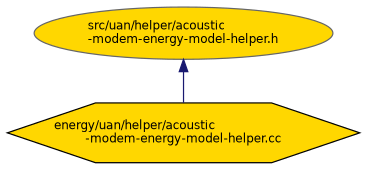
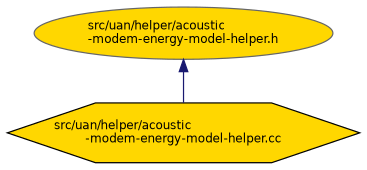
node "energy/uan/helper/acoustic -modem-energy-model-helper.cc": label "energy/uan/helper/acoustic -modem-energy-model-helper.cc" -> "src/uan/helper/acoustic -modem-energy-model-helper.cc"
